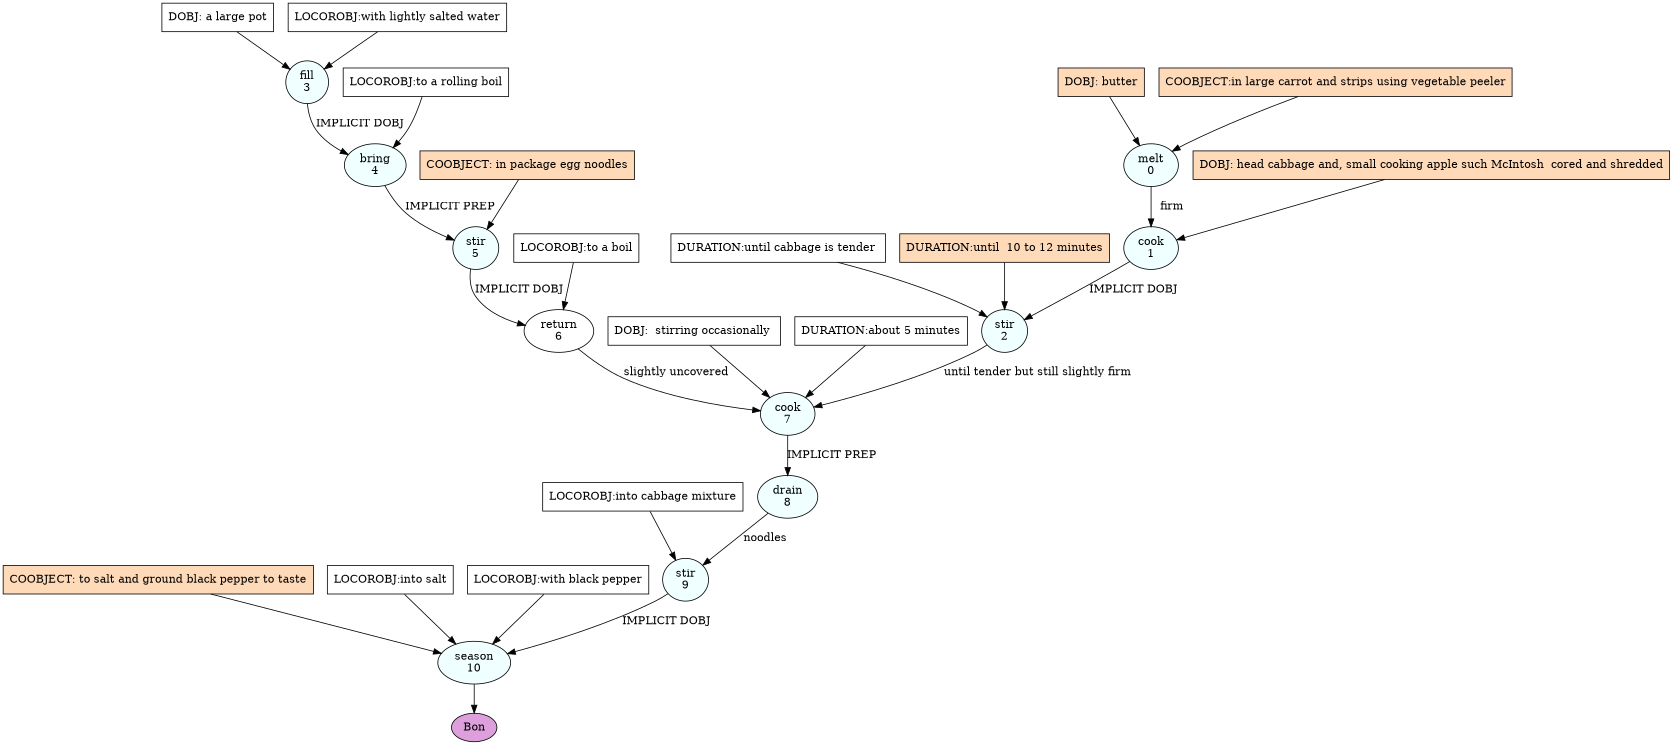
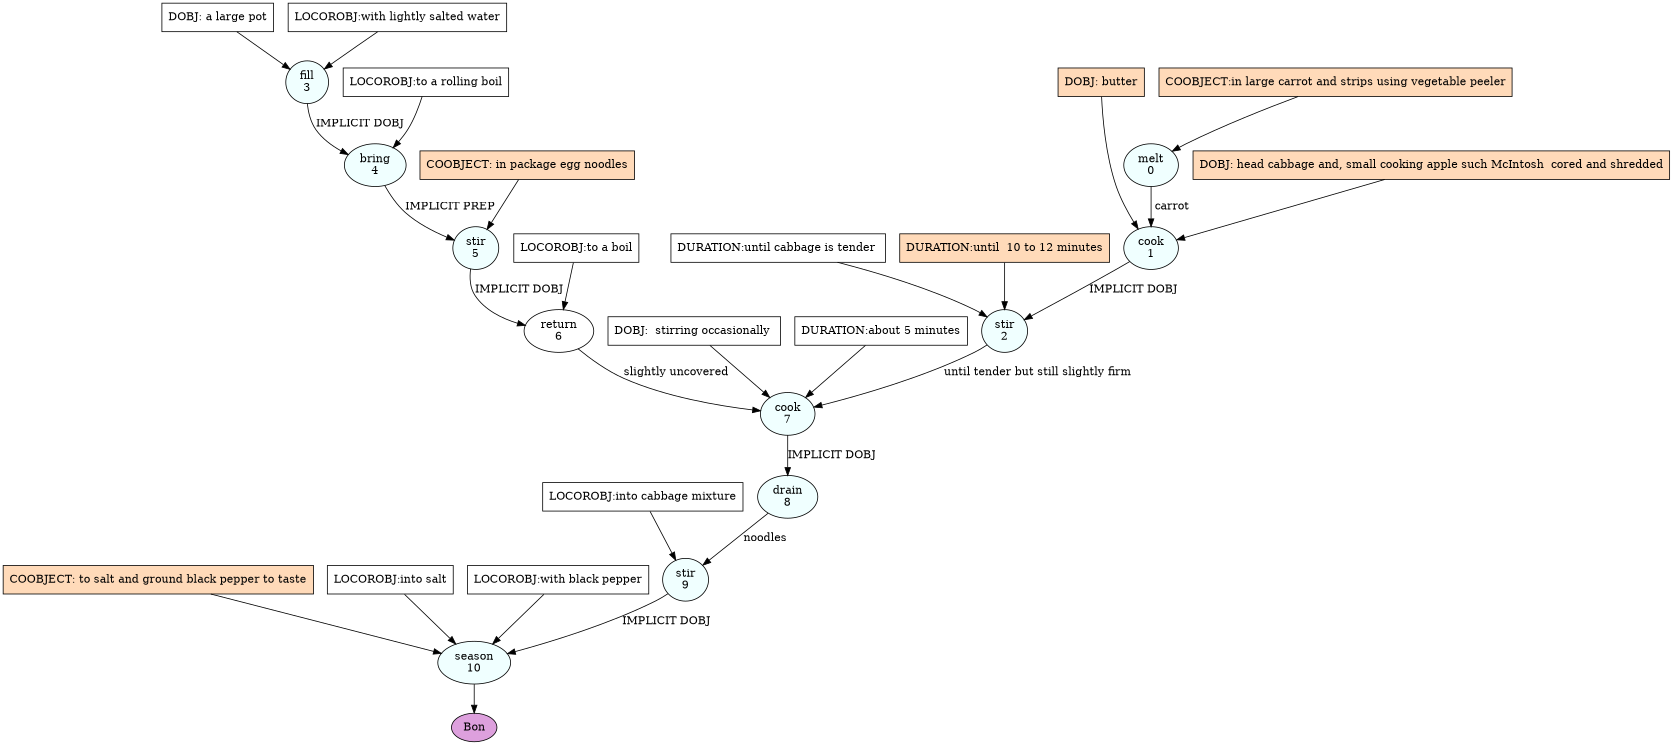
edge "DOBJ: butter" -> "melt 0": now "DOBJ: butter" -> "cook 1"
edge "melt 0" -> "cook 1": label " firm " -> " carrot "
edge "cook 7" -> "drain 8": label "IMPLICIT PREP" -> "IMPLICIT DOBJ"
